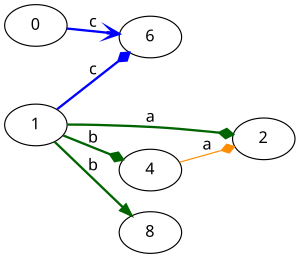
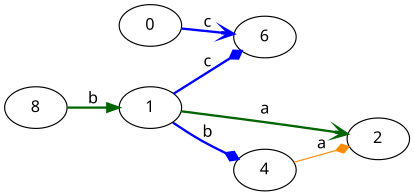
edge "1" -> "2": arrowhead diamond -> vee
edge "1" -> "4": color darkgreen -> blue
edge "1" -> "8": reversed
